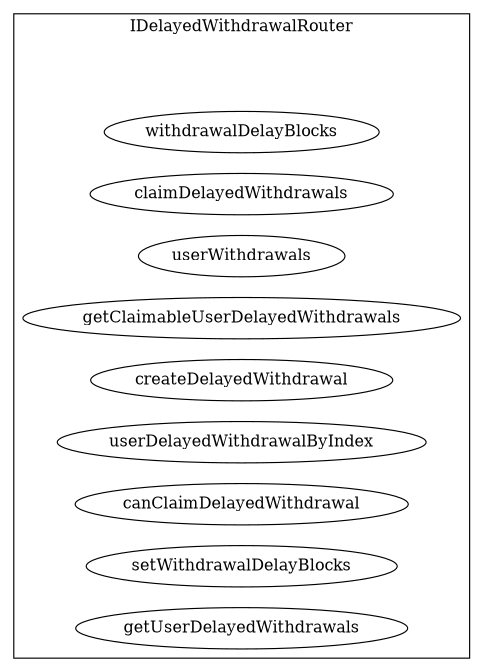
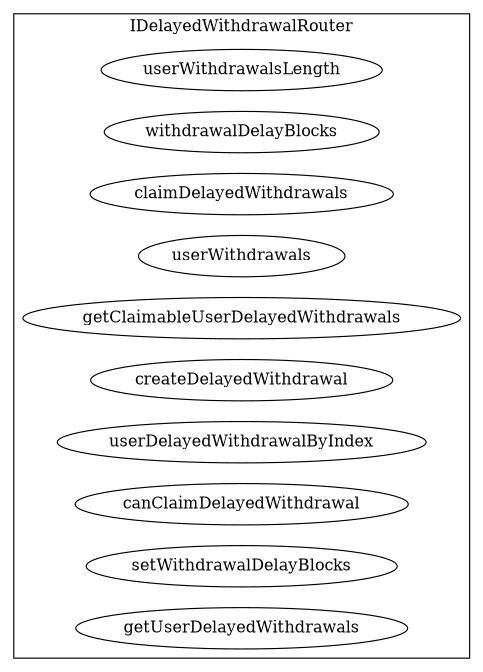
node "userWithdrawalsLength": added
